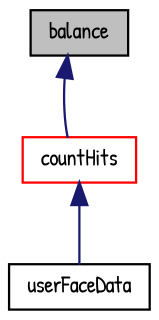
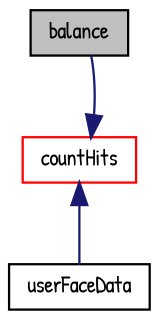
edge "countHits" -> "balance": reversed
